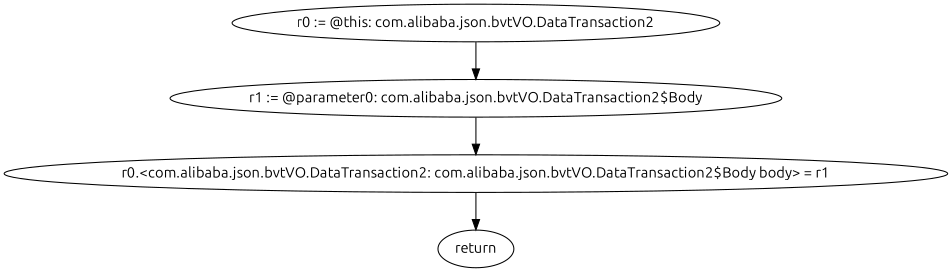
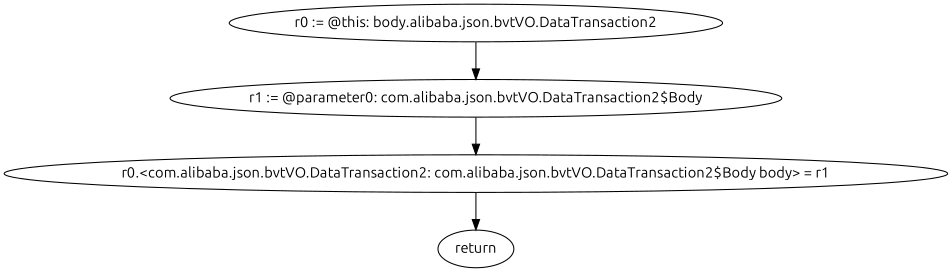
node "r0 := @this: com.alibaba.json.bvtVO.DataTransaction2": label "r0 := @this: com.alibaba.json.bvtVO.DataTransaction2" -> "r0 := @this: body.alibaba.json.bvtVO.DataTransaction2"
